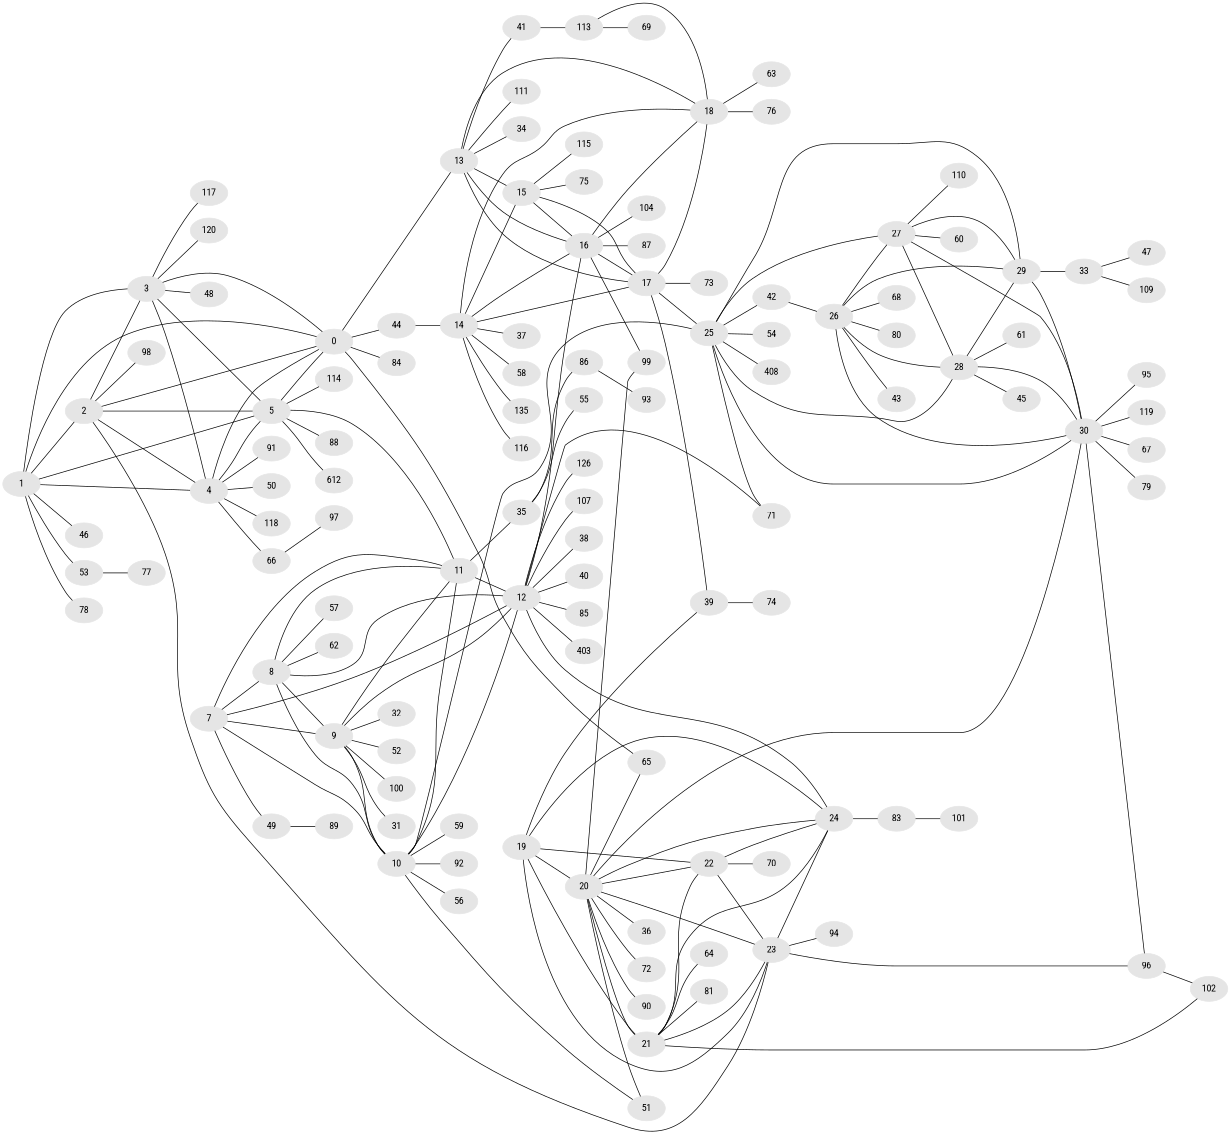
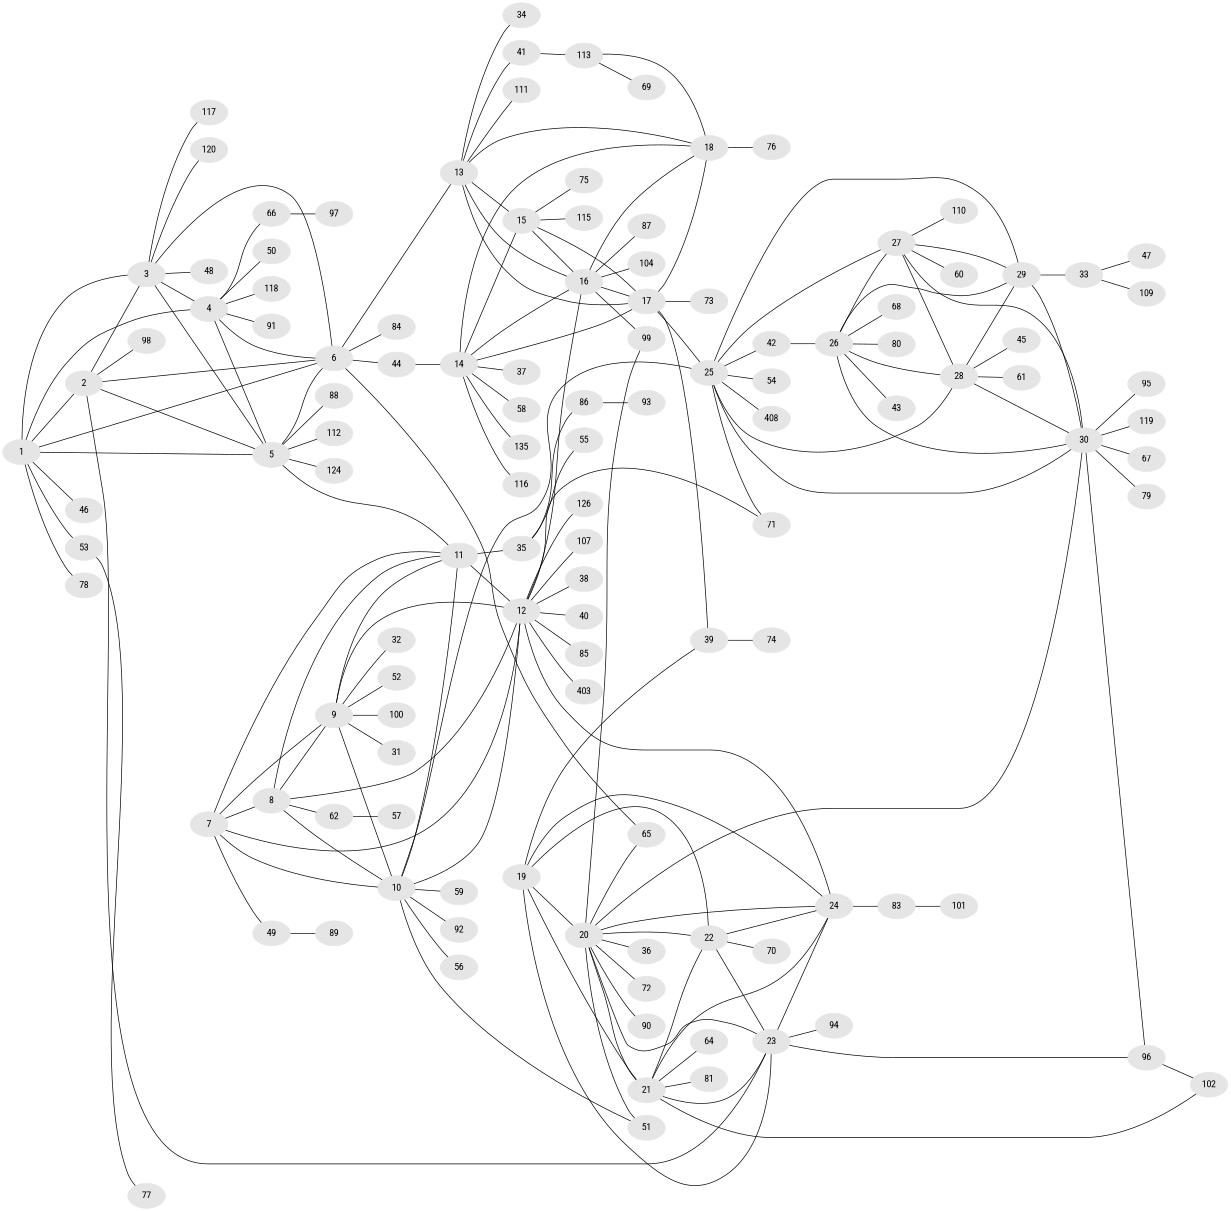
node "63": removed
node "0": label "0" -> "6"
node "114": label "114" -> "124"
edge "2" -- "4": removed
node "612": label "612" -> "112"
edge "57" -- "8": now "57" -- "62"
